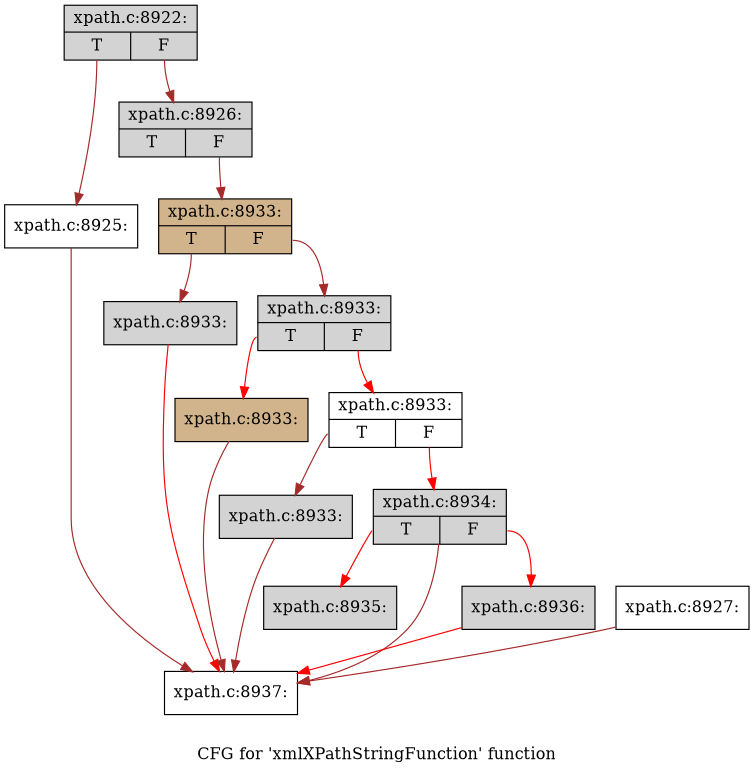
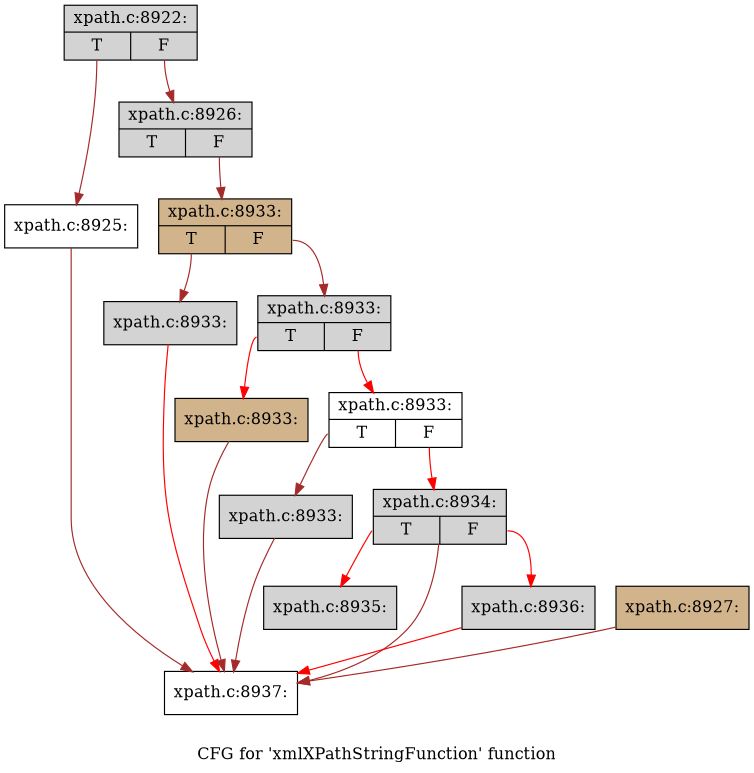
node "xpath.c:8927:": fillcolor white -> tan
